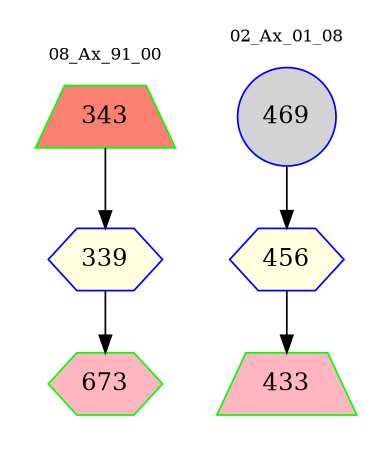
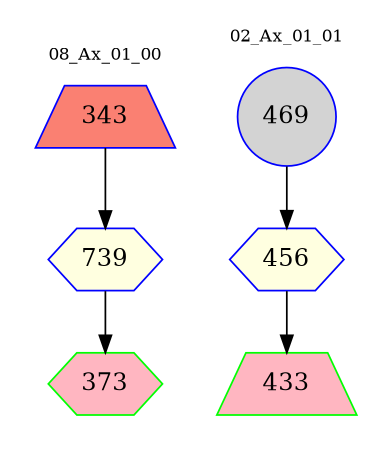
cluster "02_Ax_01_08": label "02_Ax_01_08" -> "02_Ax_01_01"
cluster "08_Ax_91_00": label "08_Ax_91_00" -> "08_Ax_01_00"
node "343": color green -> blue
node "339": label "339" -> "739"
node "673": label "673" -> "373"
